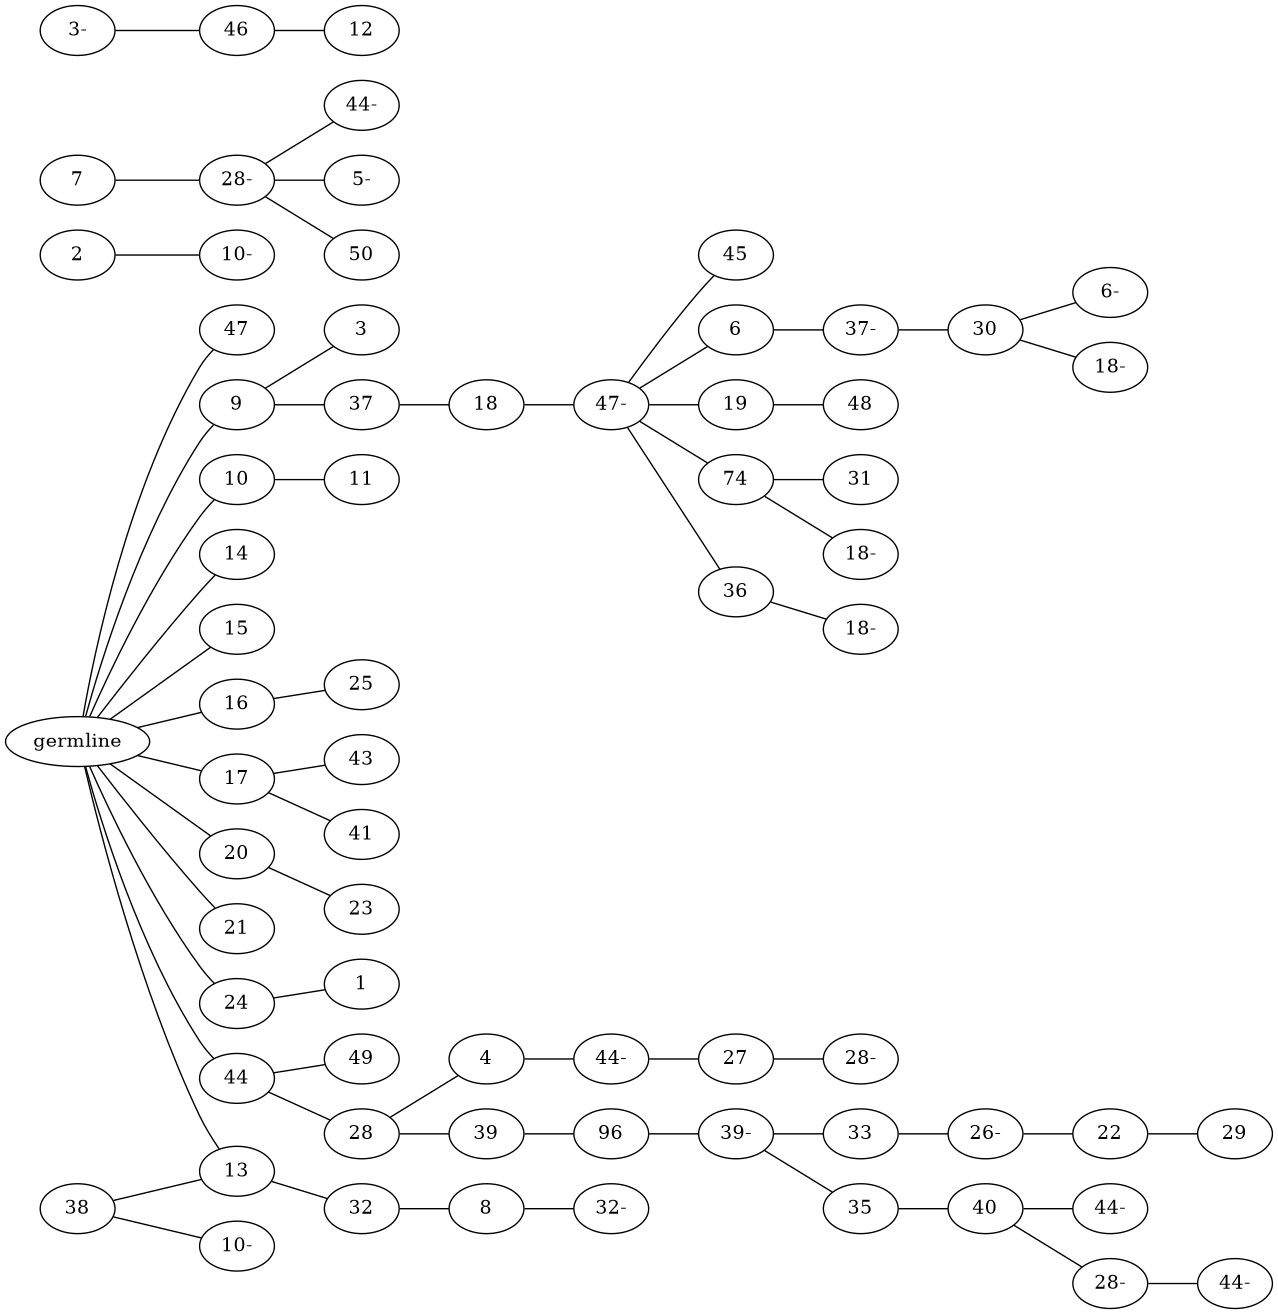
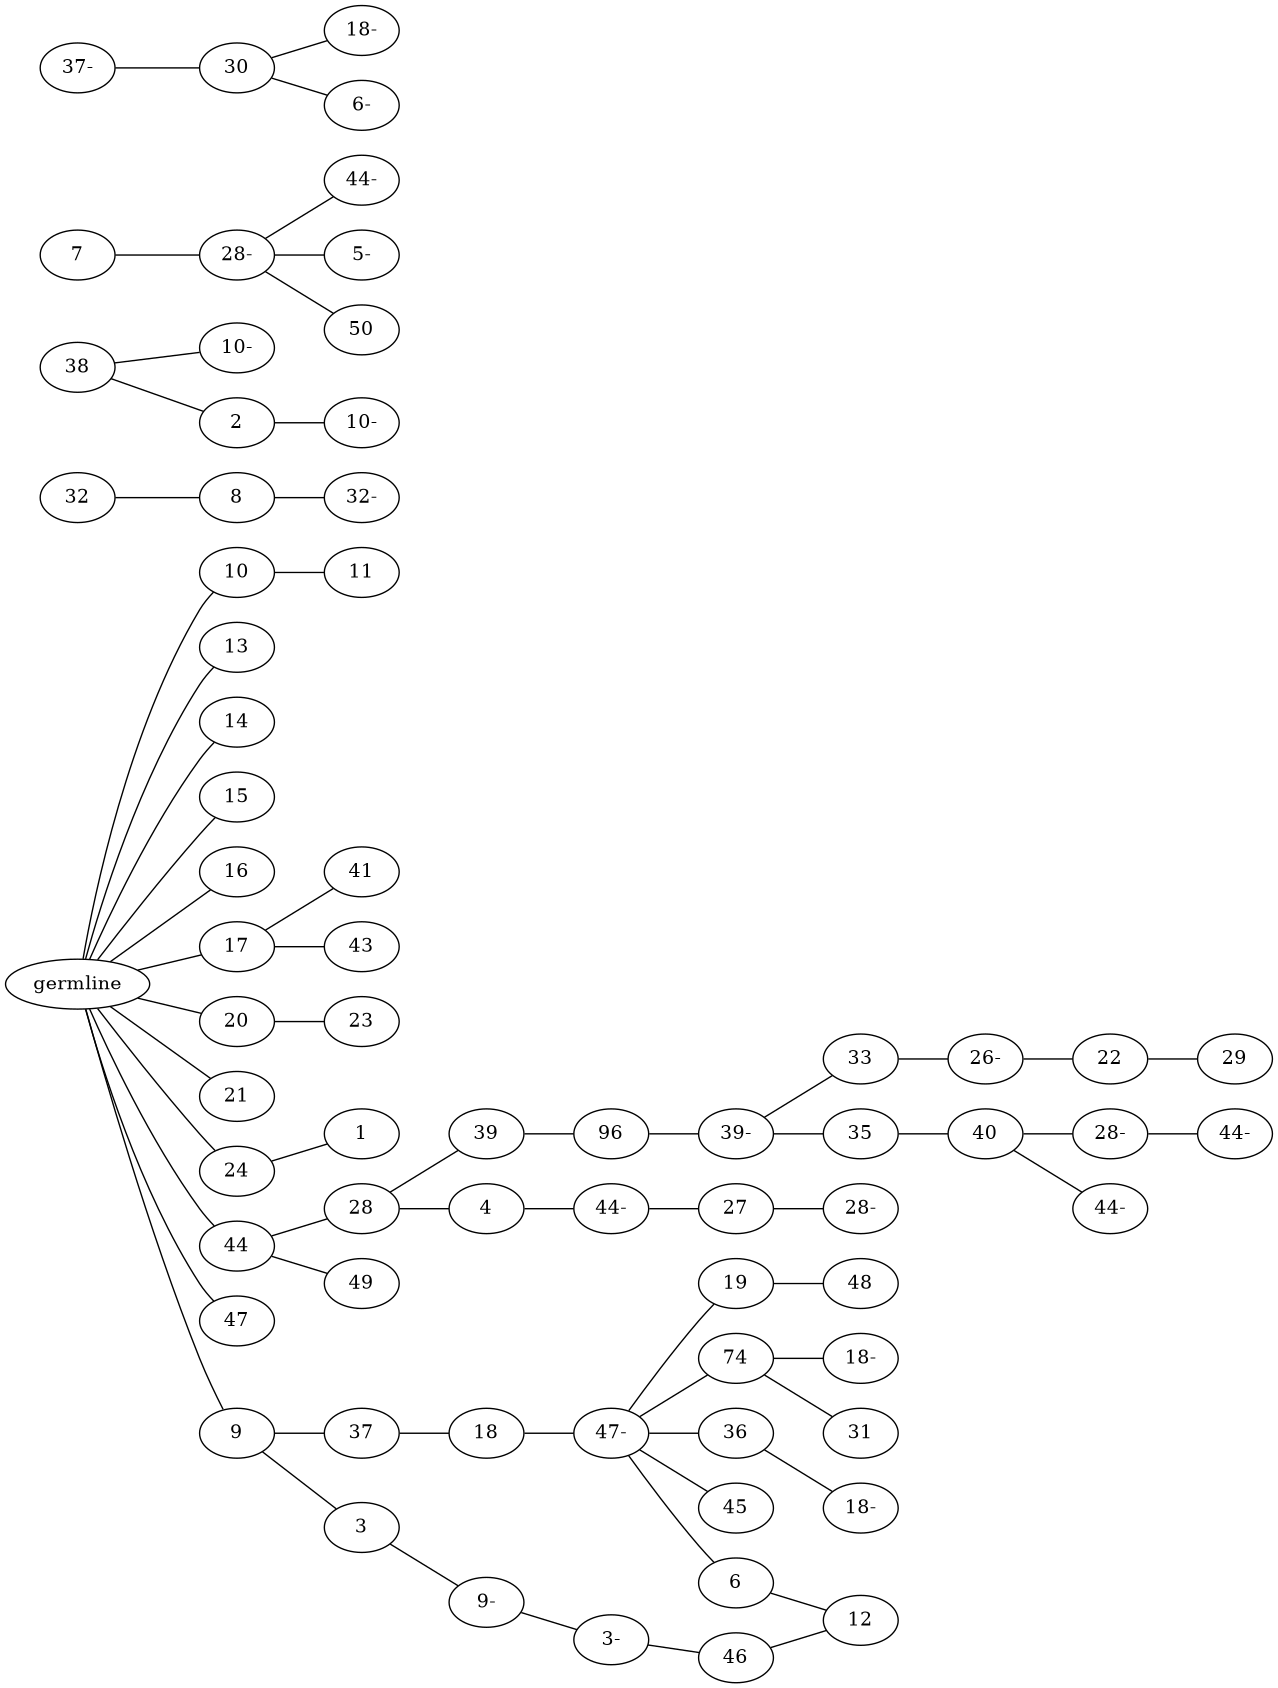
edge "6" -- "37-": now "6" -- "12"
node "25": removed
edge "13" -- "38": now "2" -- "38"
edge "13" -- "32": removed
node "9-": added
